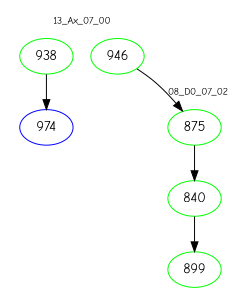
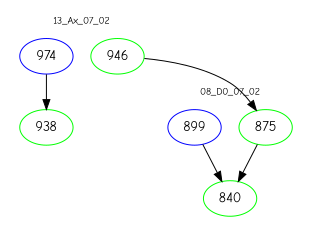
cluster "13_Ax_07_00": label "13_Ax_07_00" -> "13_Ax_07_02"
edge "938" -> "974": reversed
edge "840" -> "899": reversed
node "899": color green -> blue
